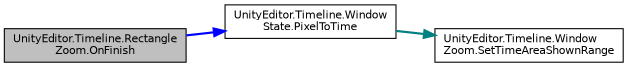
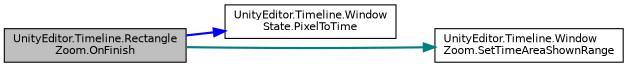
edge "UnityEditor.Timeline.Window State.PixelToTime" -> "UnityEditor.Timeline.Window Zoom.SetTimeAreaShownRange": now "UnityEditor.Timeline.Rectangle Zoom.OnFinish" -> "UnityEditor.Timeline.Window Zoom.SetTimeAreaShownRange"
